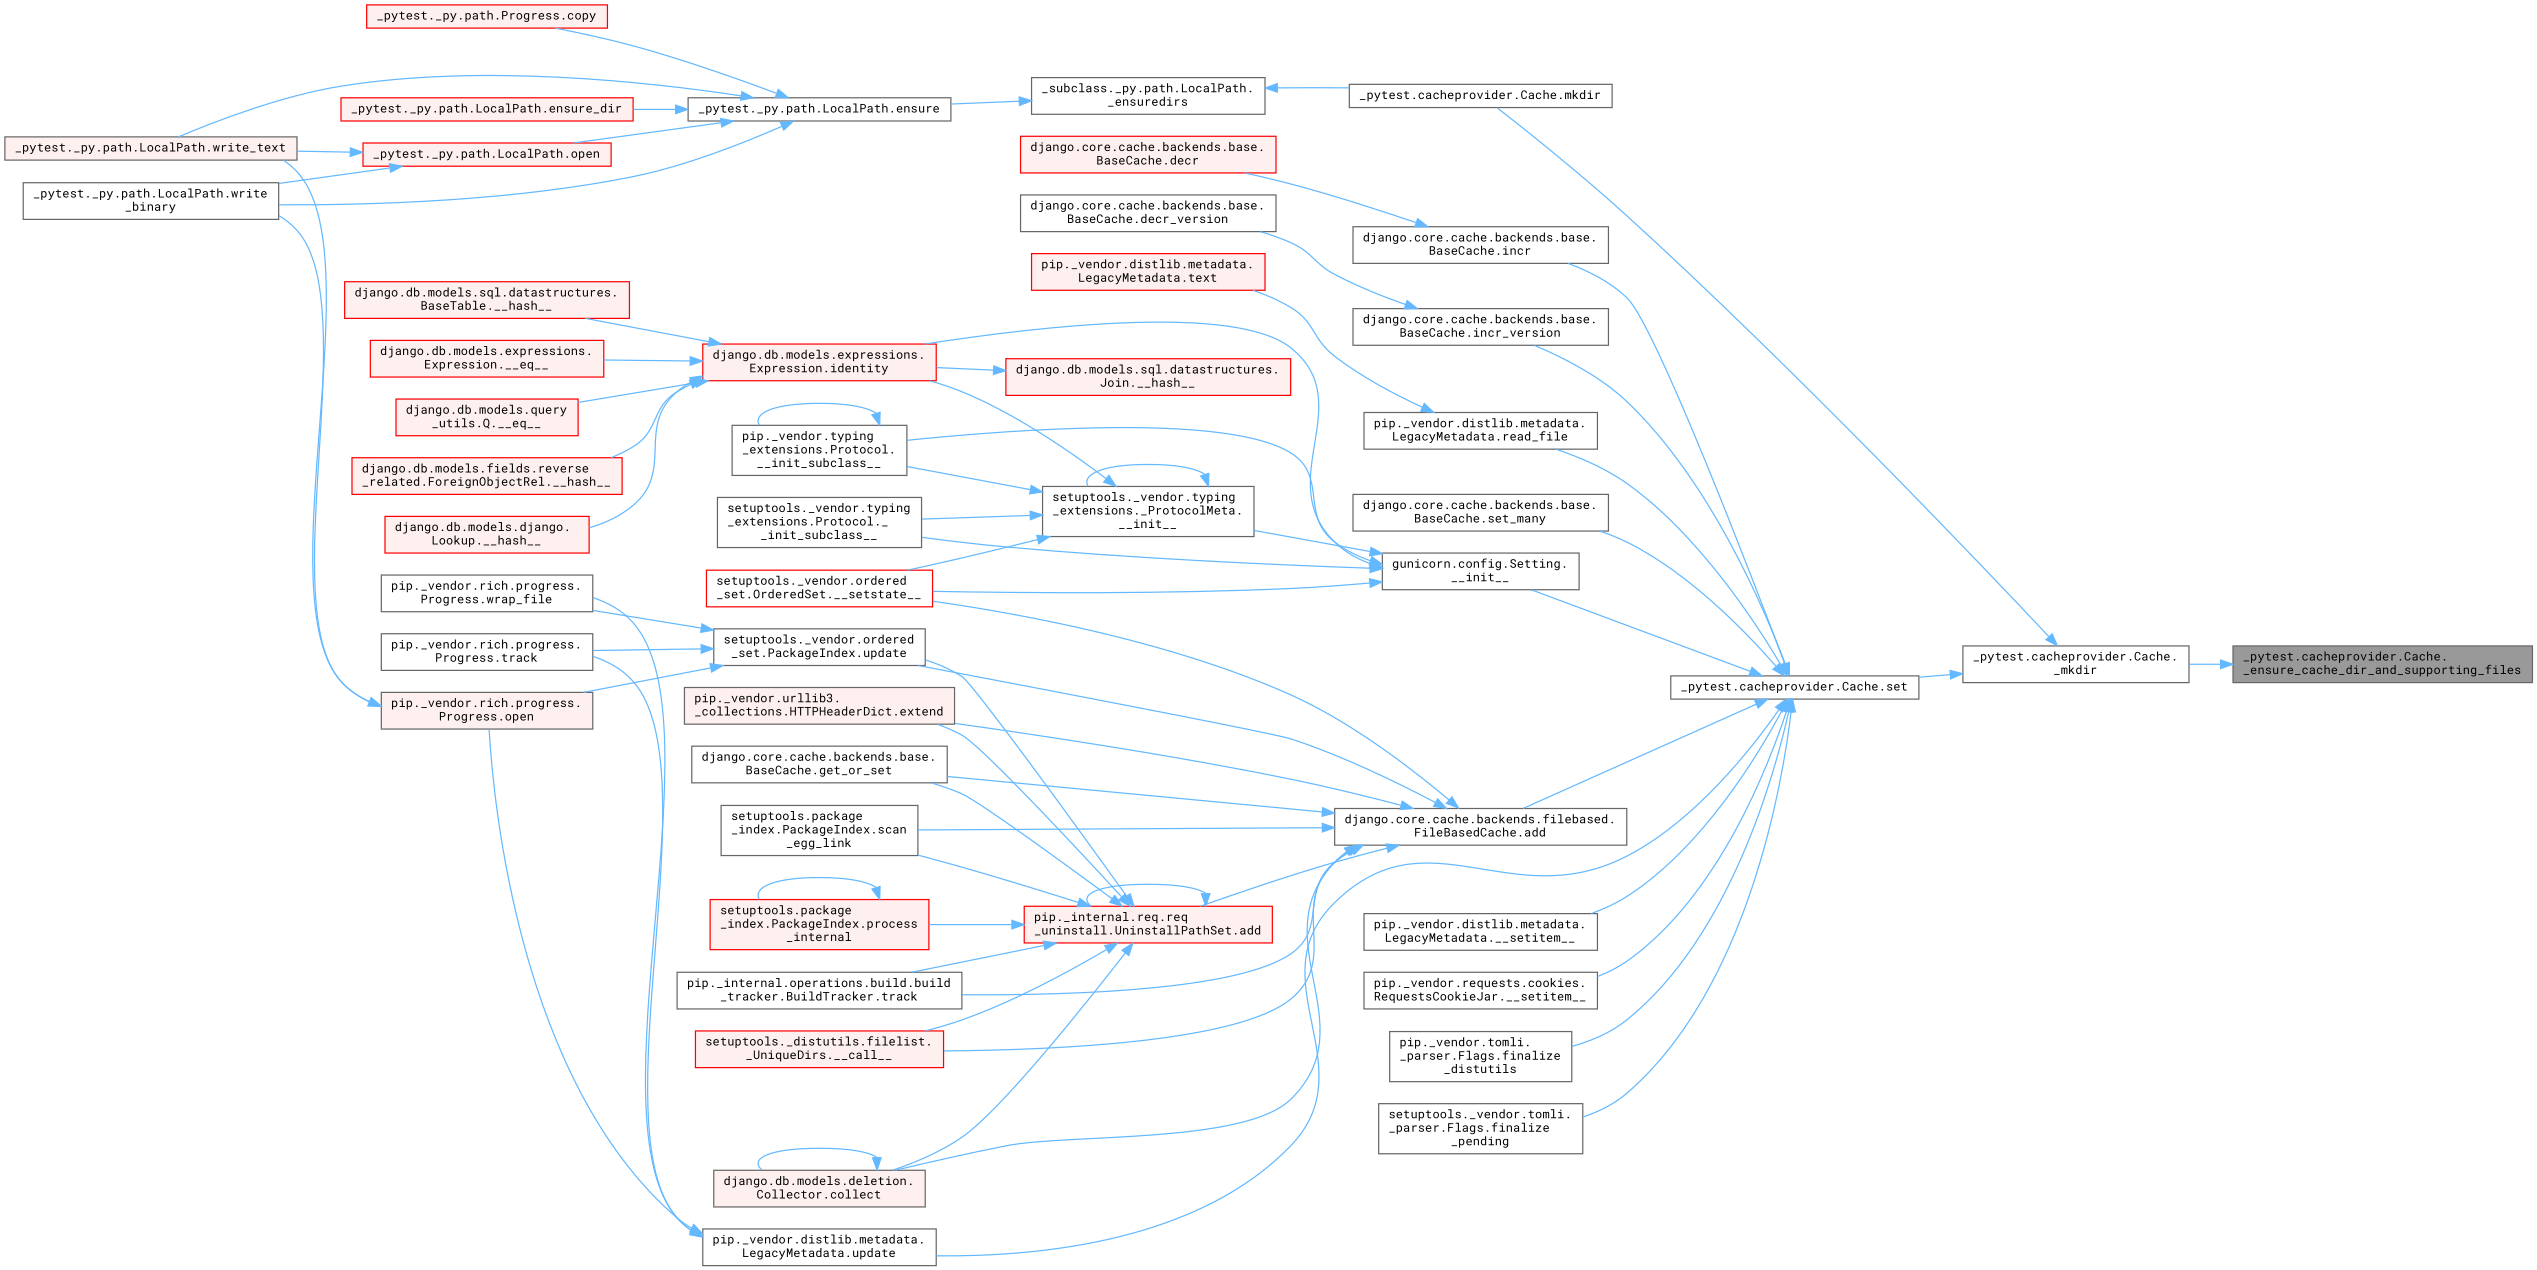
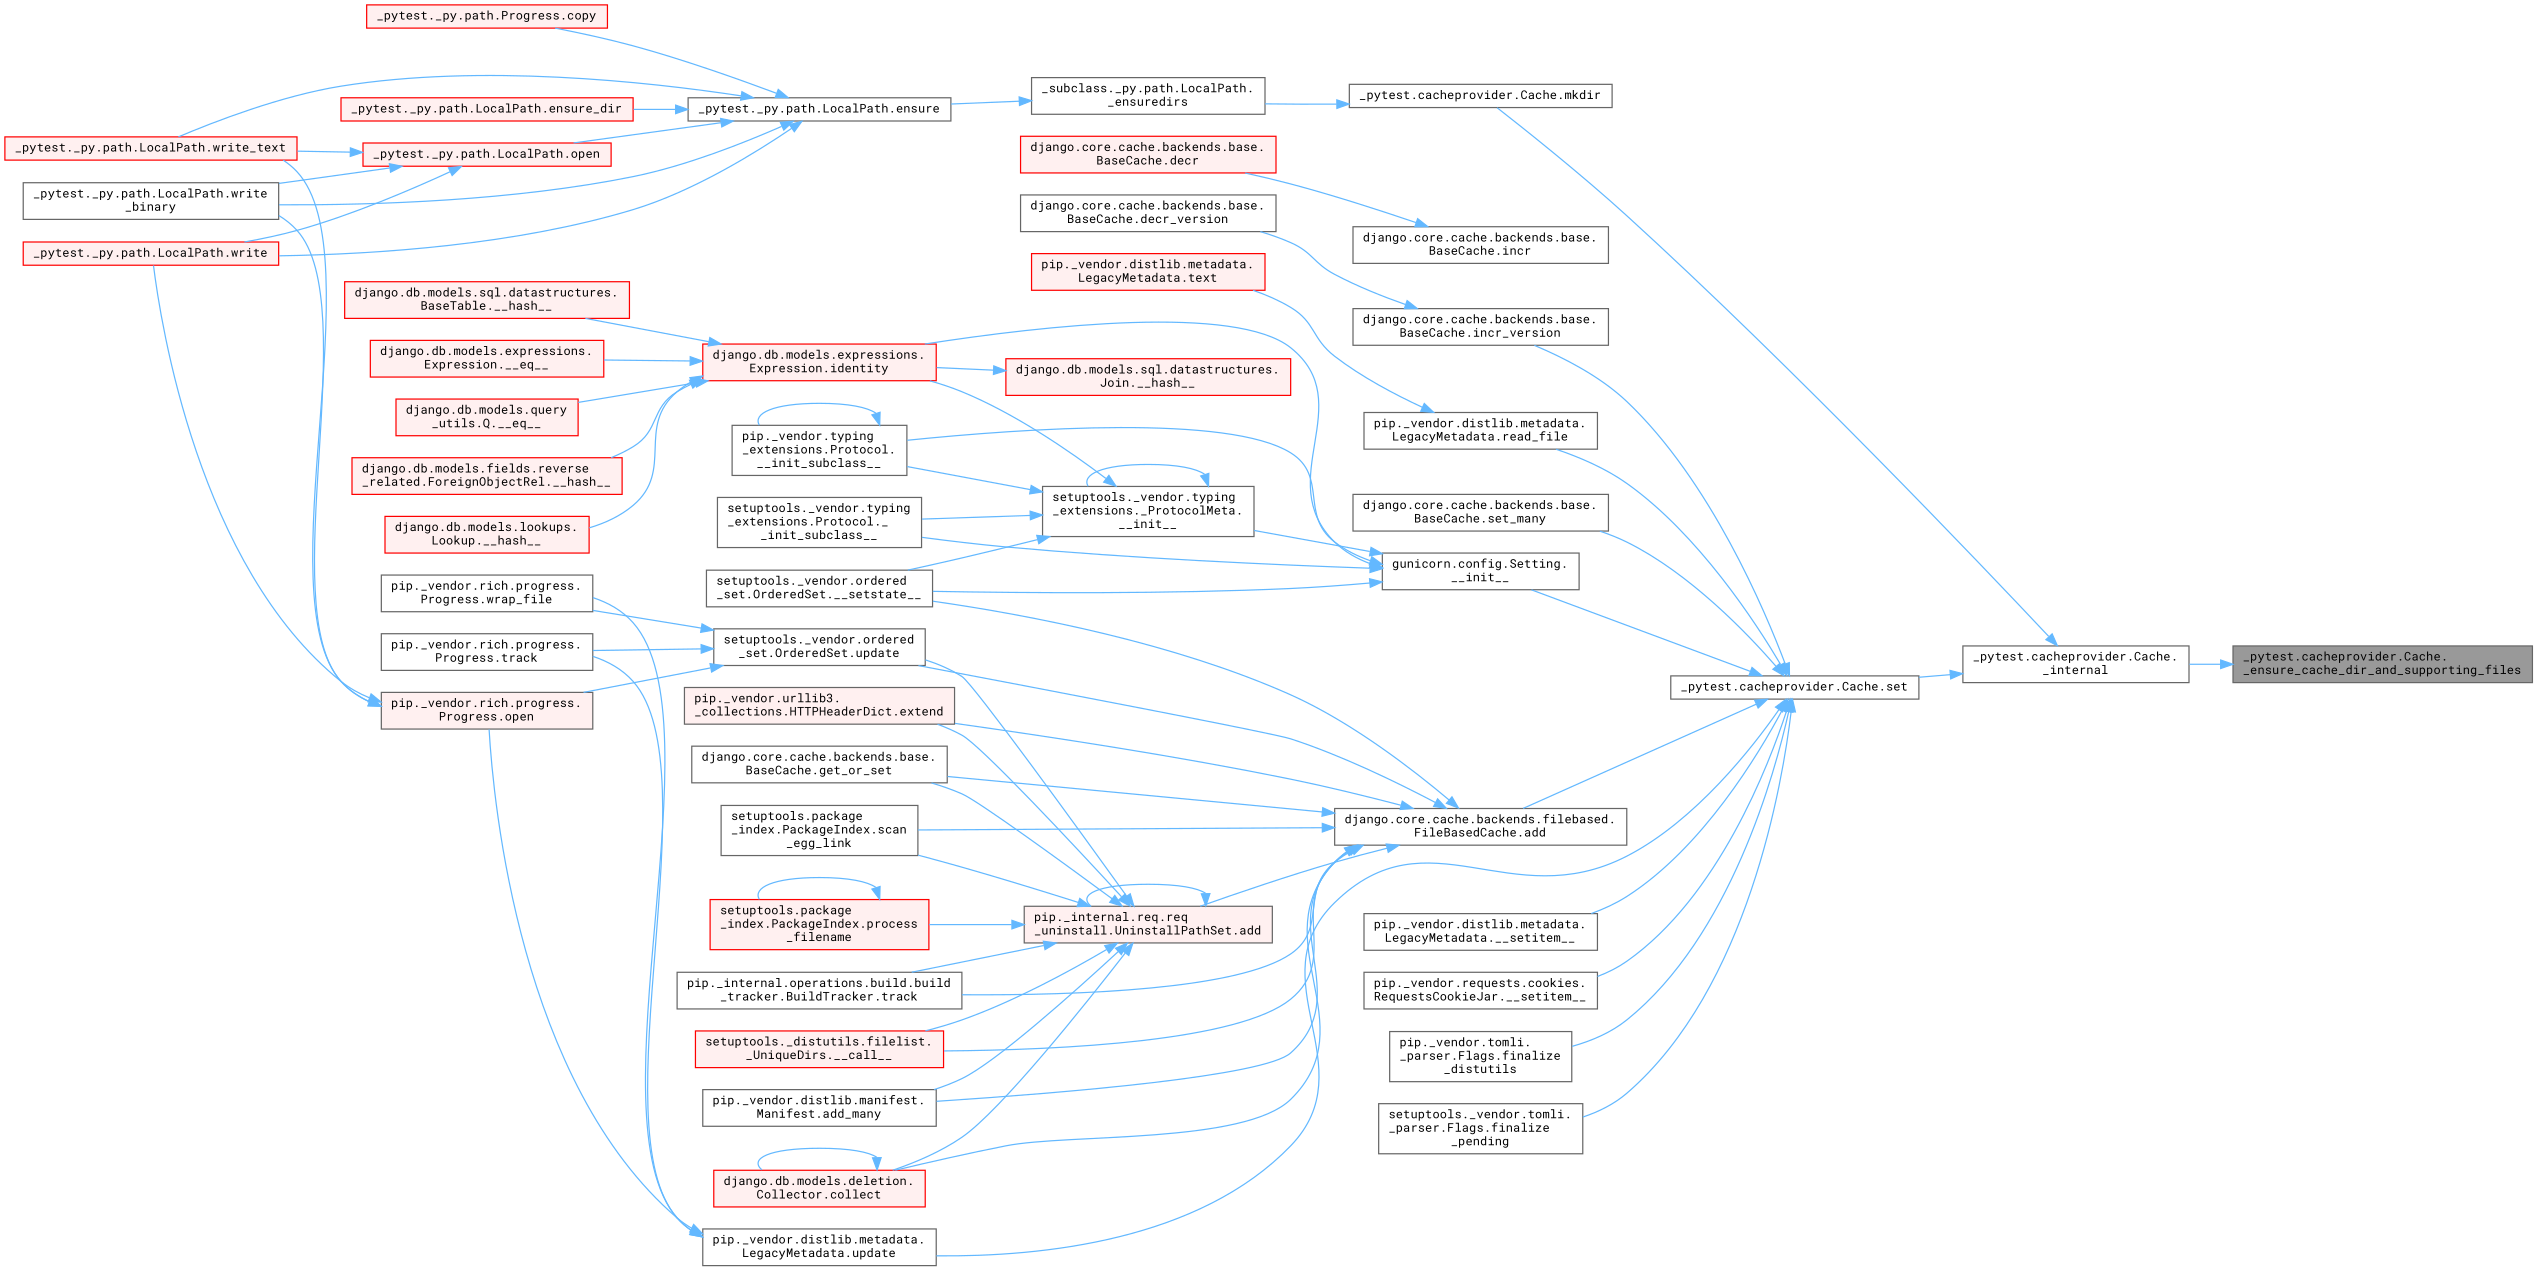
edge "_pytest.cacheprovider.Cache.mkdir" -> "_subclass._py.path.LocalPath. _ensuredirs": reversed
node "_pytest._py.path.LocalPath.write_text": color grey40 -> red
node "_pytest._py.path.LocalPath.write": added
edge "django.core.cache.backends.base. BaseCache.incr" -> "_pytest.cacheprovider.Cache.set": removed
node "django.db.models.django. Lookup.__hash__": label "django.db.models.django. Lookup.__hash__" -> "django.db.models.lookups. Lookup.__hash__"
node "setuptools._vendor.ordered _set.OrderedSet.__setstate__": color red -> grey40
node "setuptools._vendor.ordered _set.PackageIndex.update": label "setuptools._vendor.ordered _set.PackageIndex.update" -> "setuptools._vendor.ordered _set.OrderedSet.update"
node "_pytest.cacheprovider.Cache. _mkdir": label "_pytest.cacheprovider.Cache. _mkdir" -> "_pytest.cacheprovider.Cache. _internal"
node "setuptools.package _index.PackageIndex.process _internal": label "setuptools.package _index.PackageIndex.process _internal" -> "setuptools.package _index.PackageIndex.process _filename"
node "pip._internal.req.req _uninstall.UninstallPathSet.add": color red -> grey40
node "pip._vendor.distlib.manifest. Manifest.add_many": added
node "django.db.models.deletion. Collector.collect": color grey40 -> red
